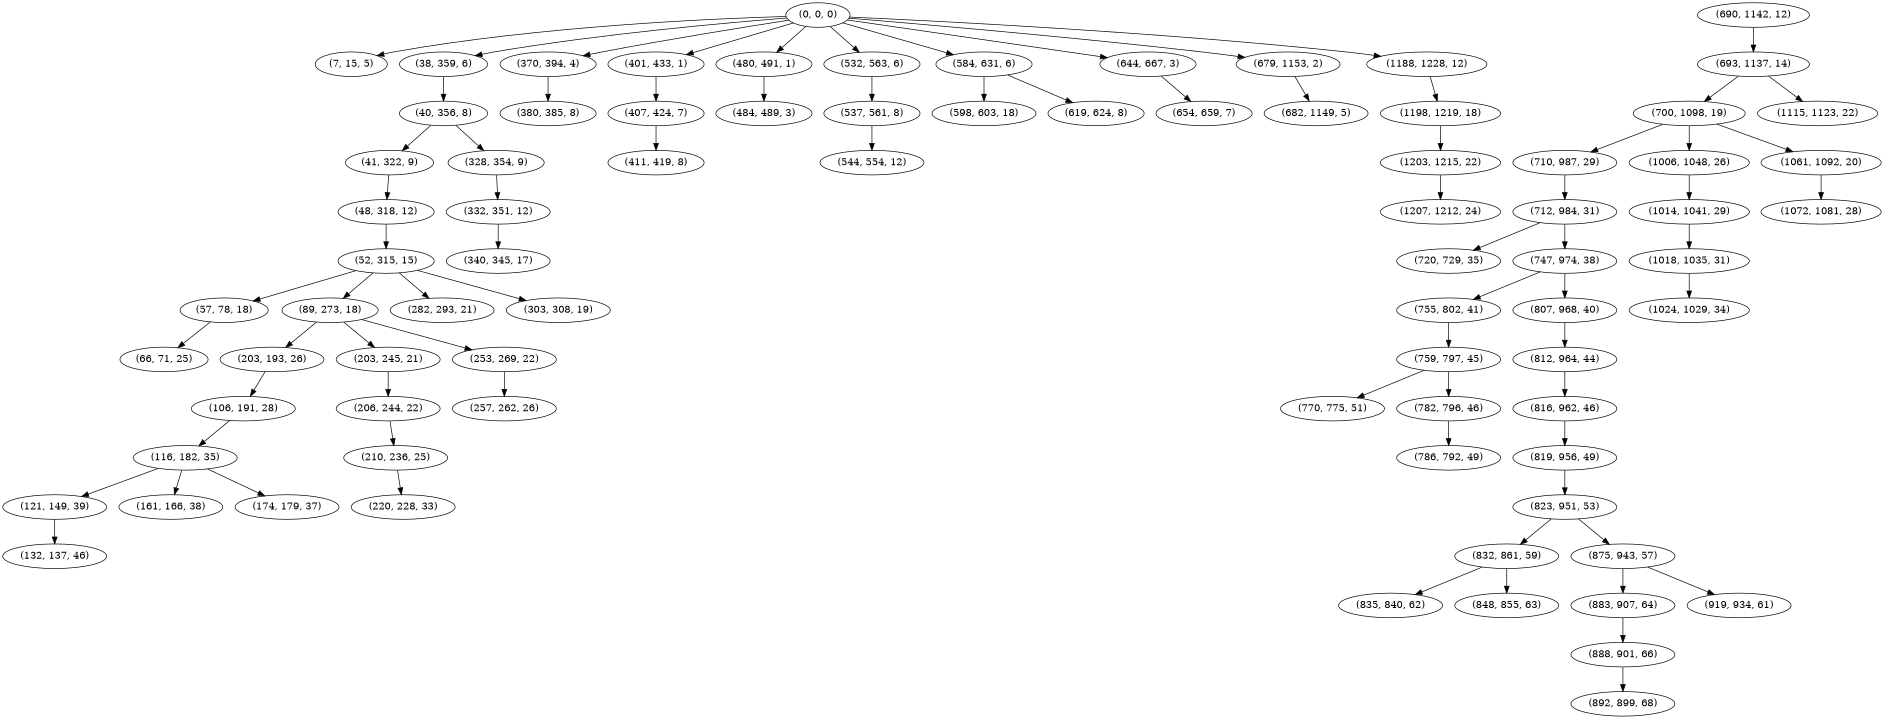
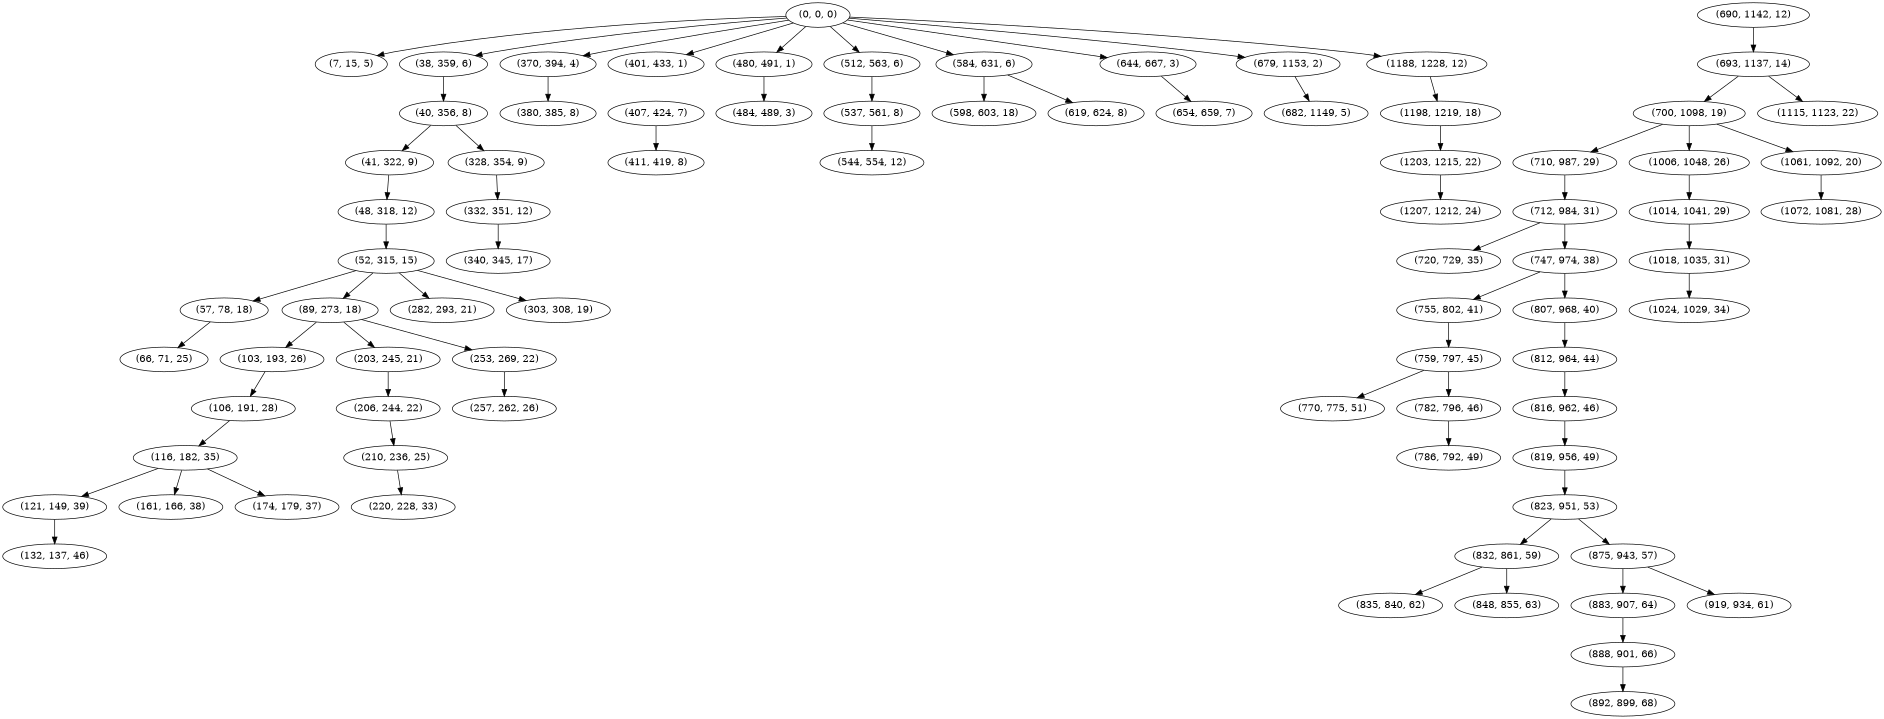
node "(532, 563, 6)": label "(532, 563, 6)" -> "(512, 563, 6)"
edge "(401, 433, 1)" -> "(407, 424, 7)": removed
node "(203, 193, 26)": label "(203, 193, 26)" -> "(103, 193, 26)"
